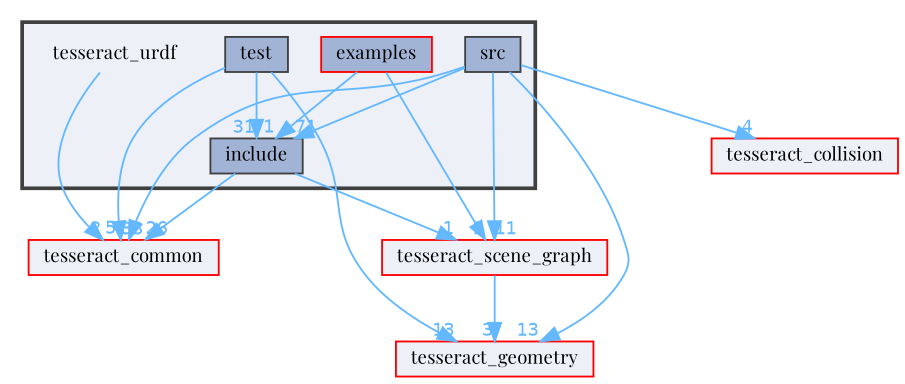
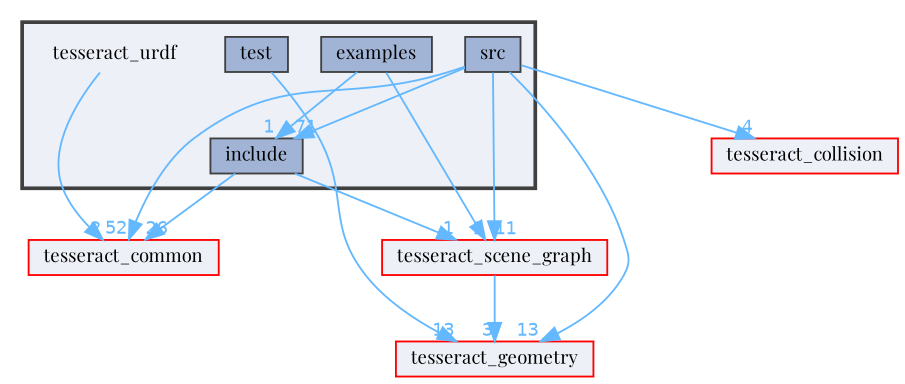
node "examples": color red -> grey25
edge "test" -> "include": removed
edge "test" -> "tesseract_common": removed
